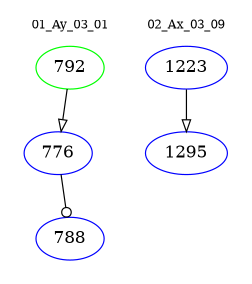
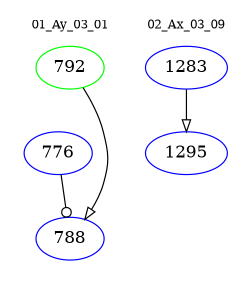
node "1223": label "1223" -> "1283"
edge "792" -> "776": now "792" -> "788"
